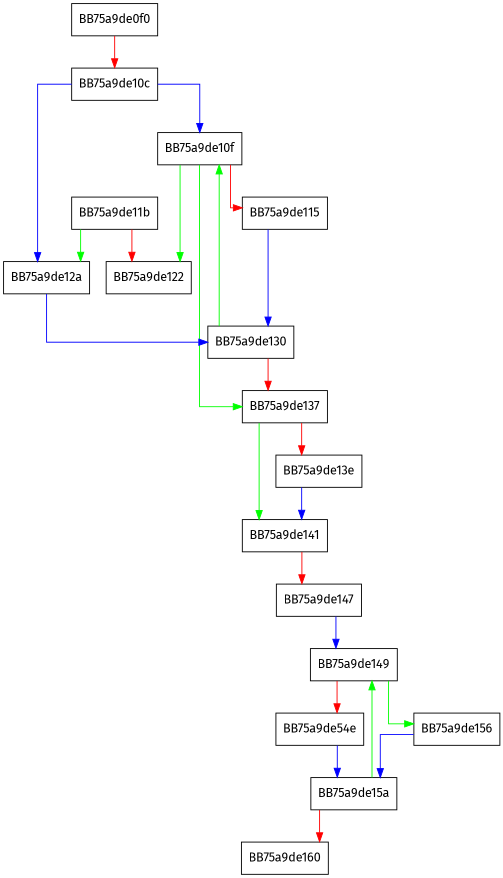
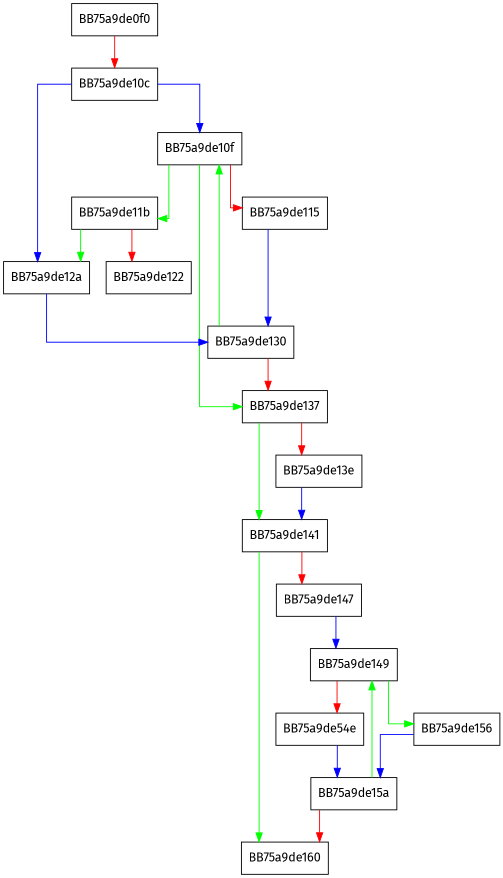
edge "BB75a9de10f" -> "BB75a9de122": now "BB75a9de10f" -> "BB75a9de11b"
edge "BB75a9de141" -> "BB75a9de160": added
